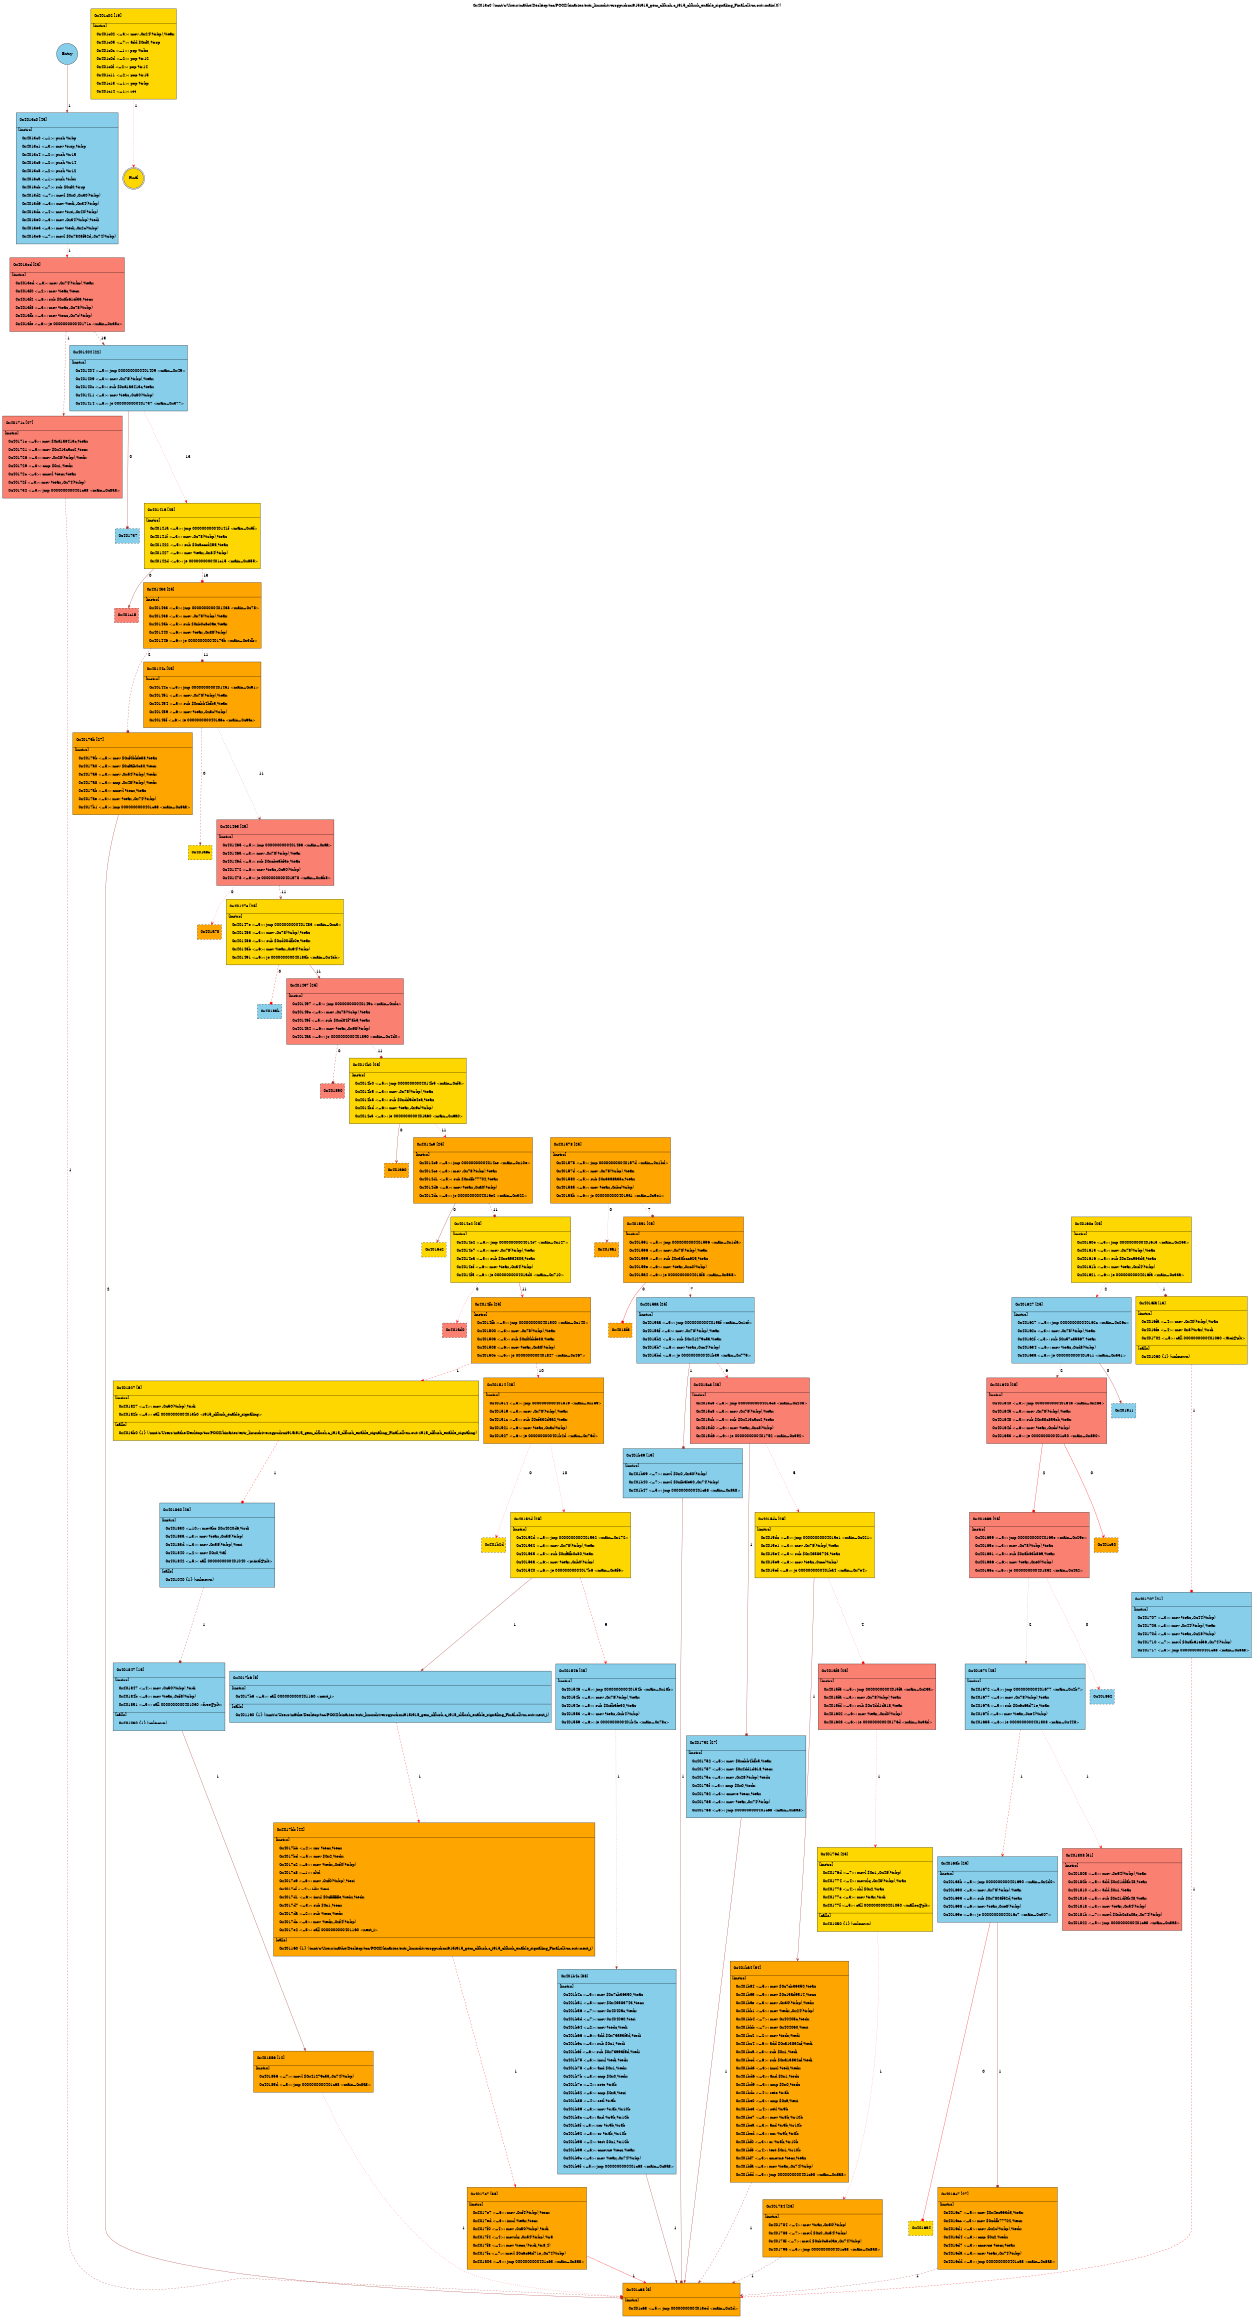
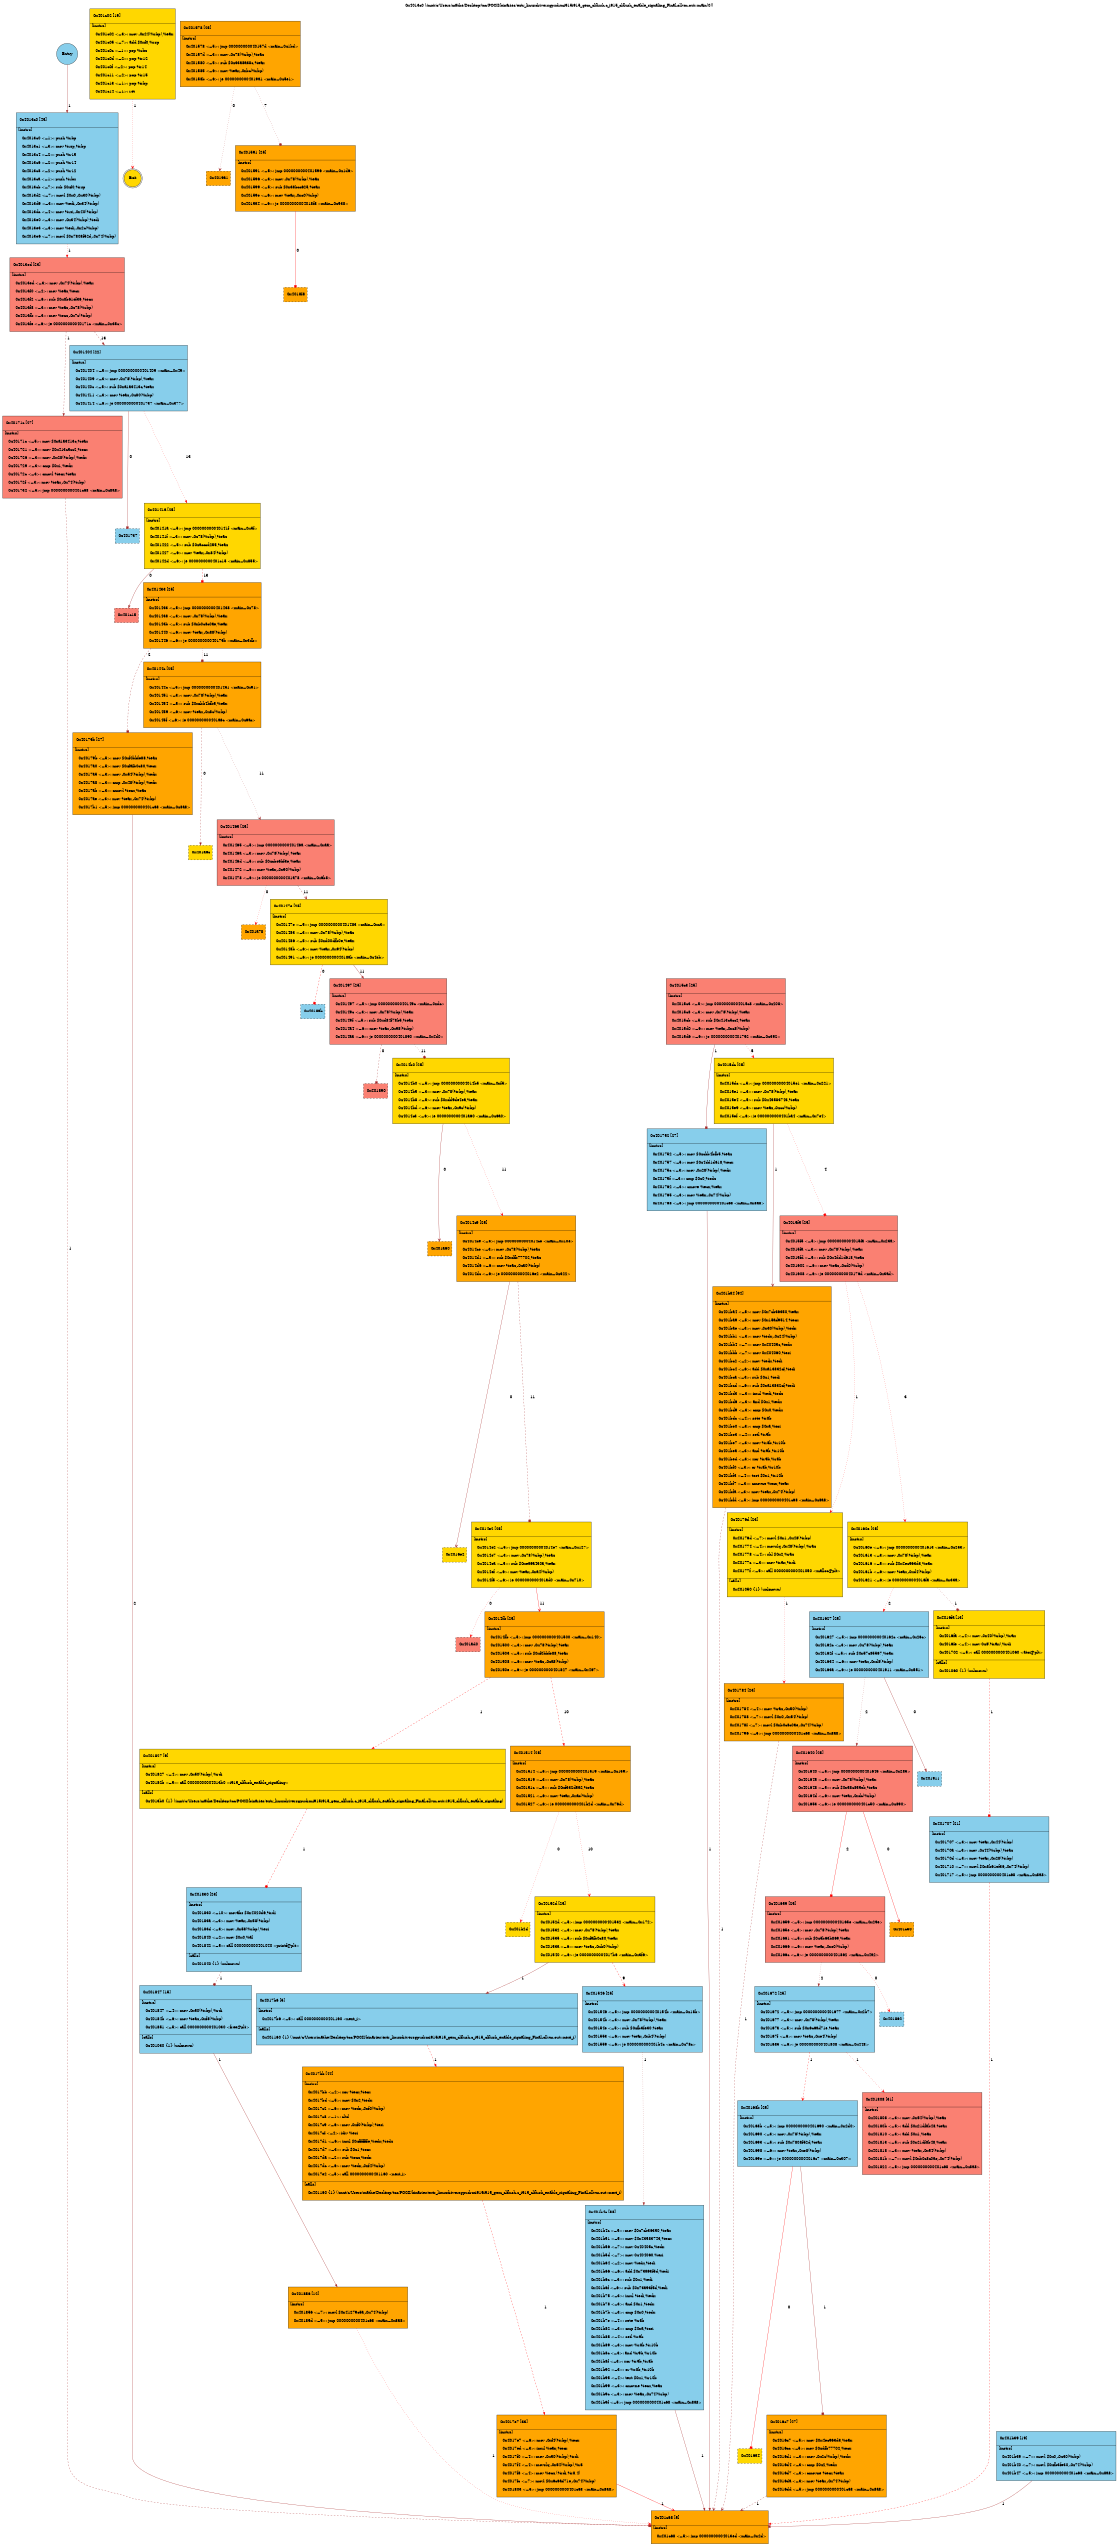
node "Final": label "Final" -> "Exit"
node "0x4015aa [25]": removed
edge "0x4015f5 [25]" -> "0x40160e [25]": added, label "3"
